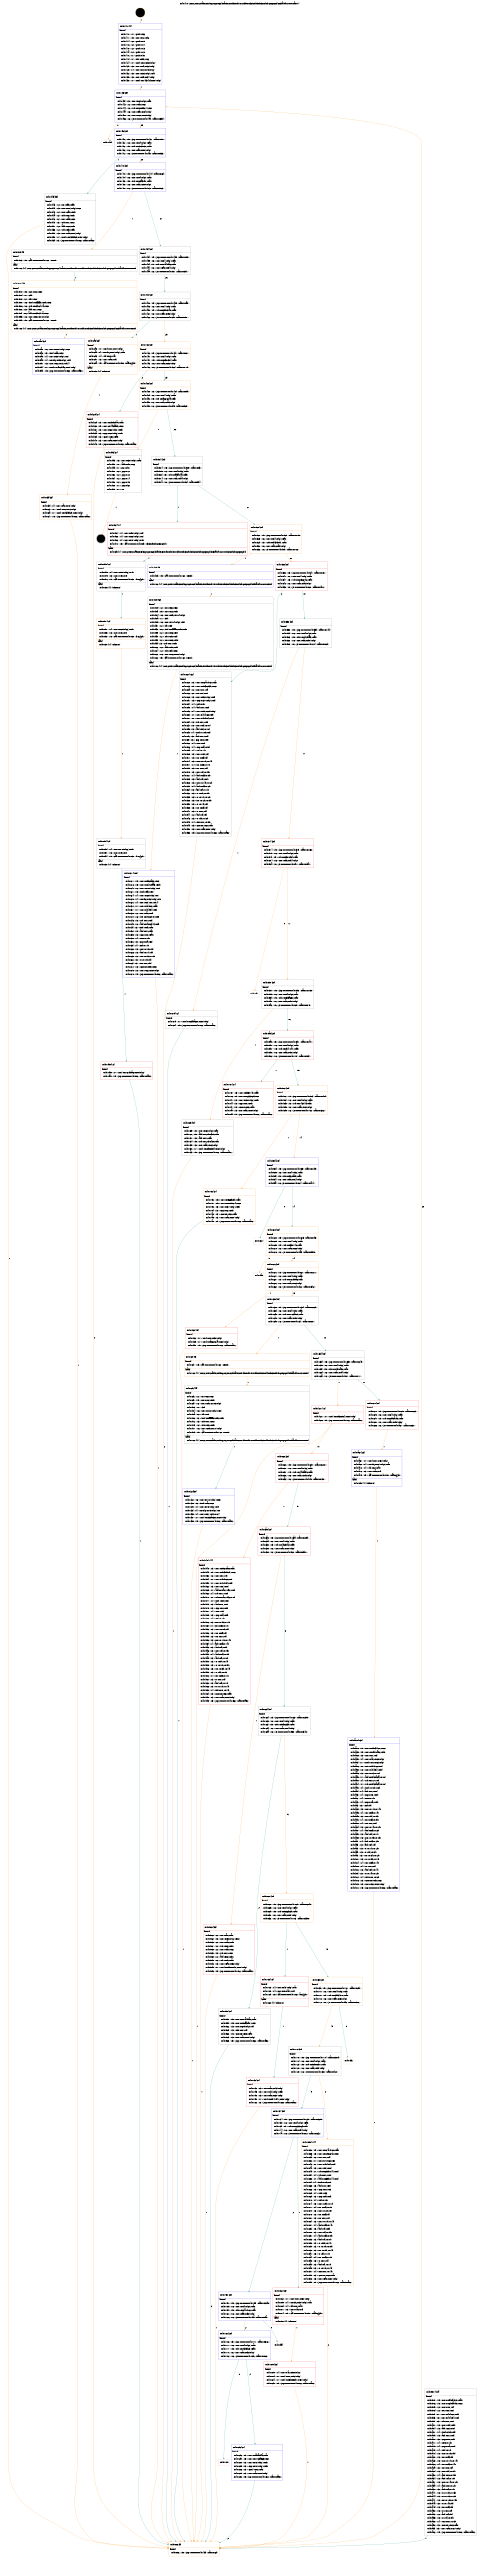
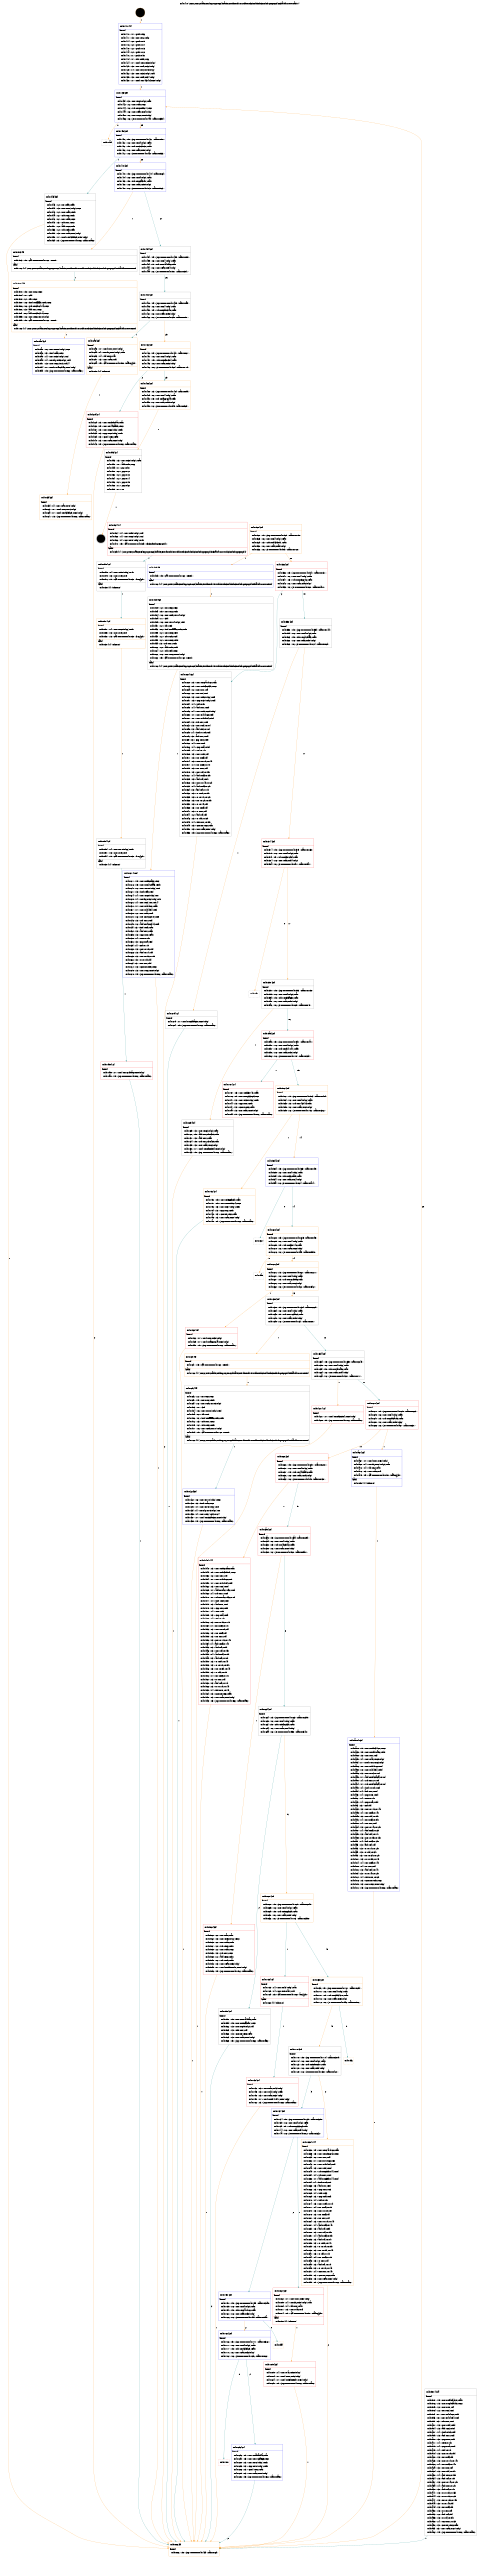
node "0x401504 [28]": removed
edge "0x401b21 [12]" -> "0x40168c [28]": now "0x401670 [28]" -> "0x40168c [28]"
edge "0x401cbf [23]" -> "0x401e6c [5]": removed, label "1"
